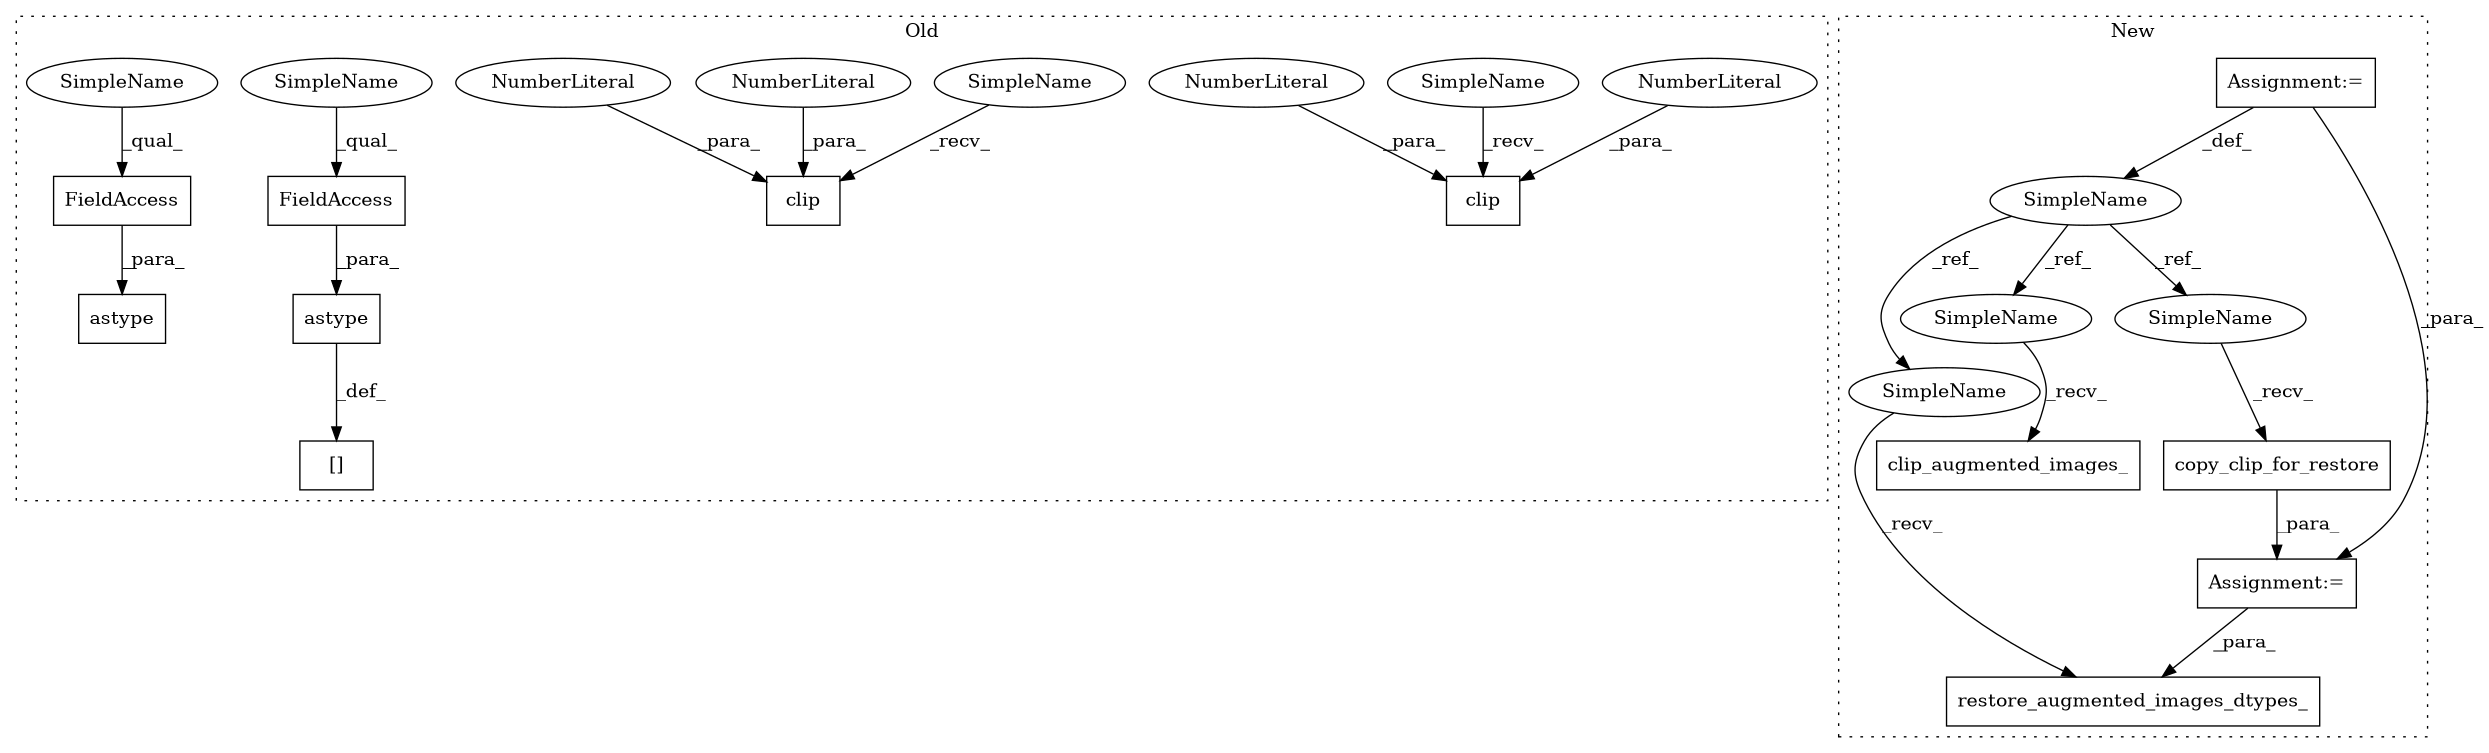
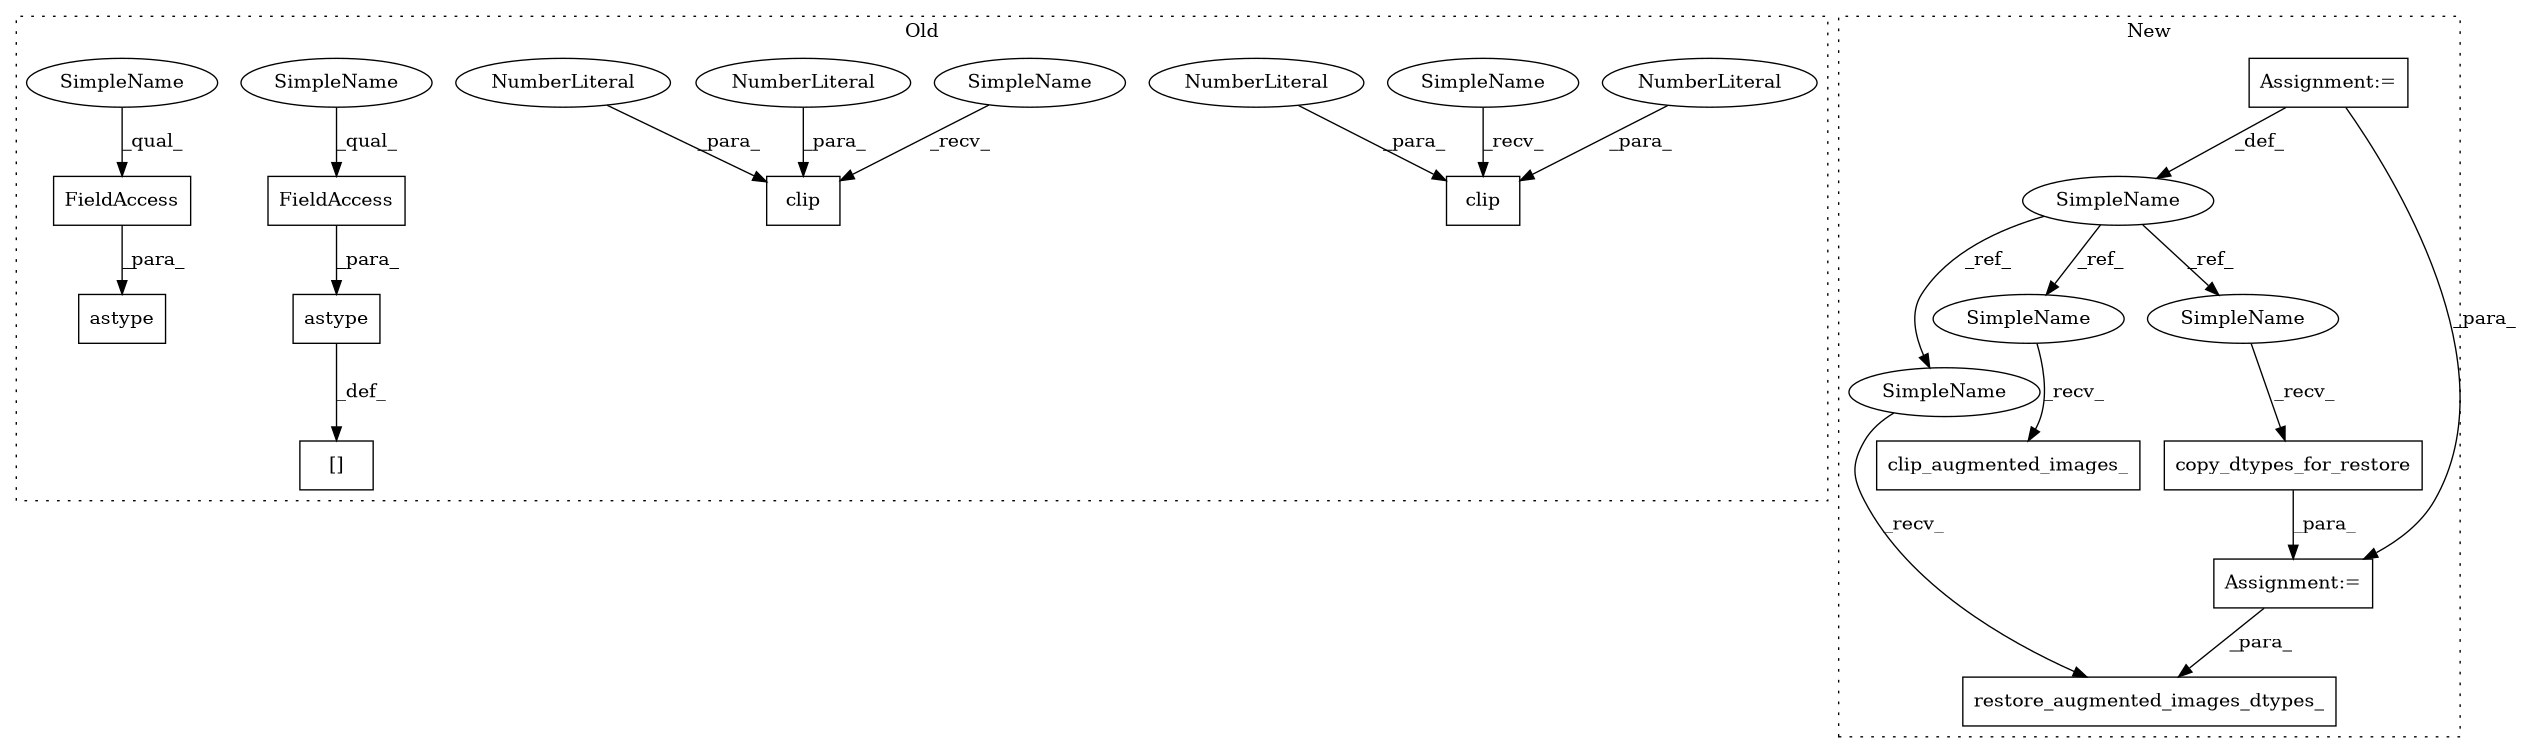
node "copy_clip_for_restore": label "copy_clip_for_restore" -> "copy_dtypes_for_restore"
